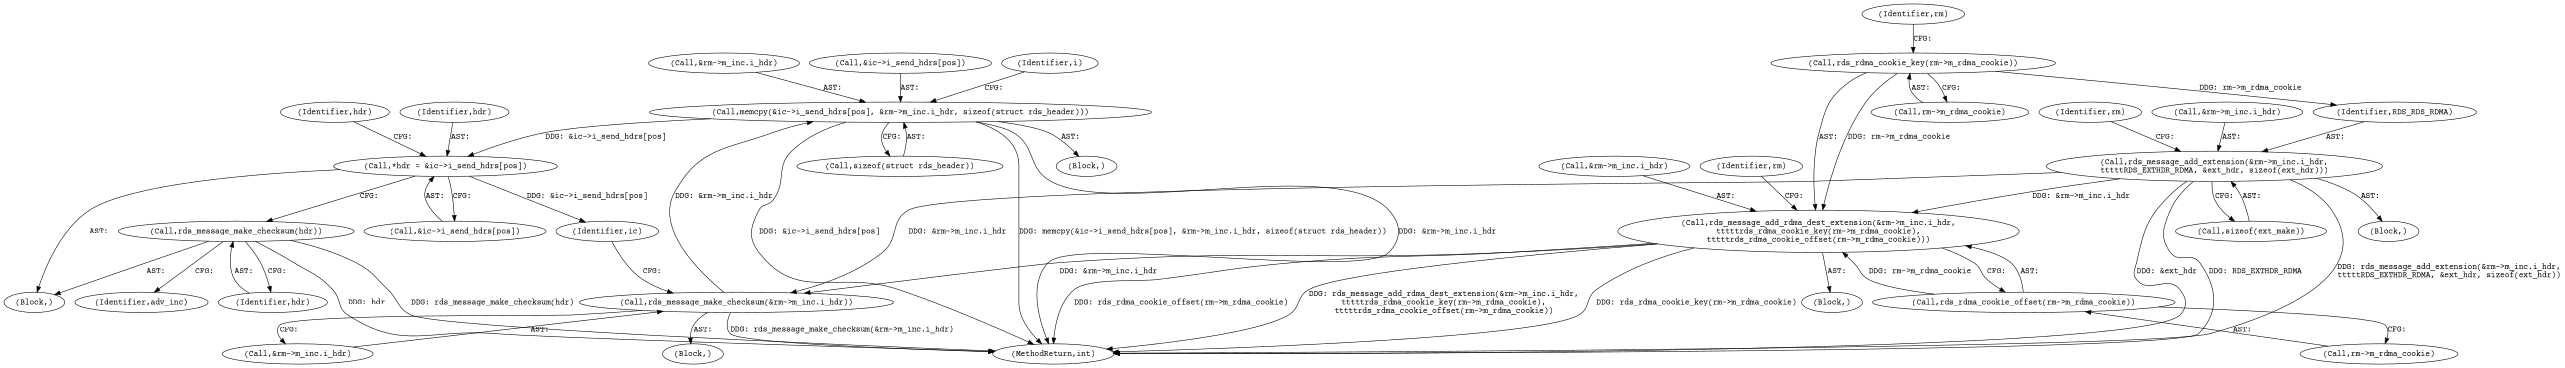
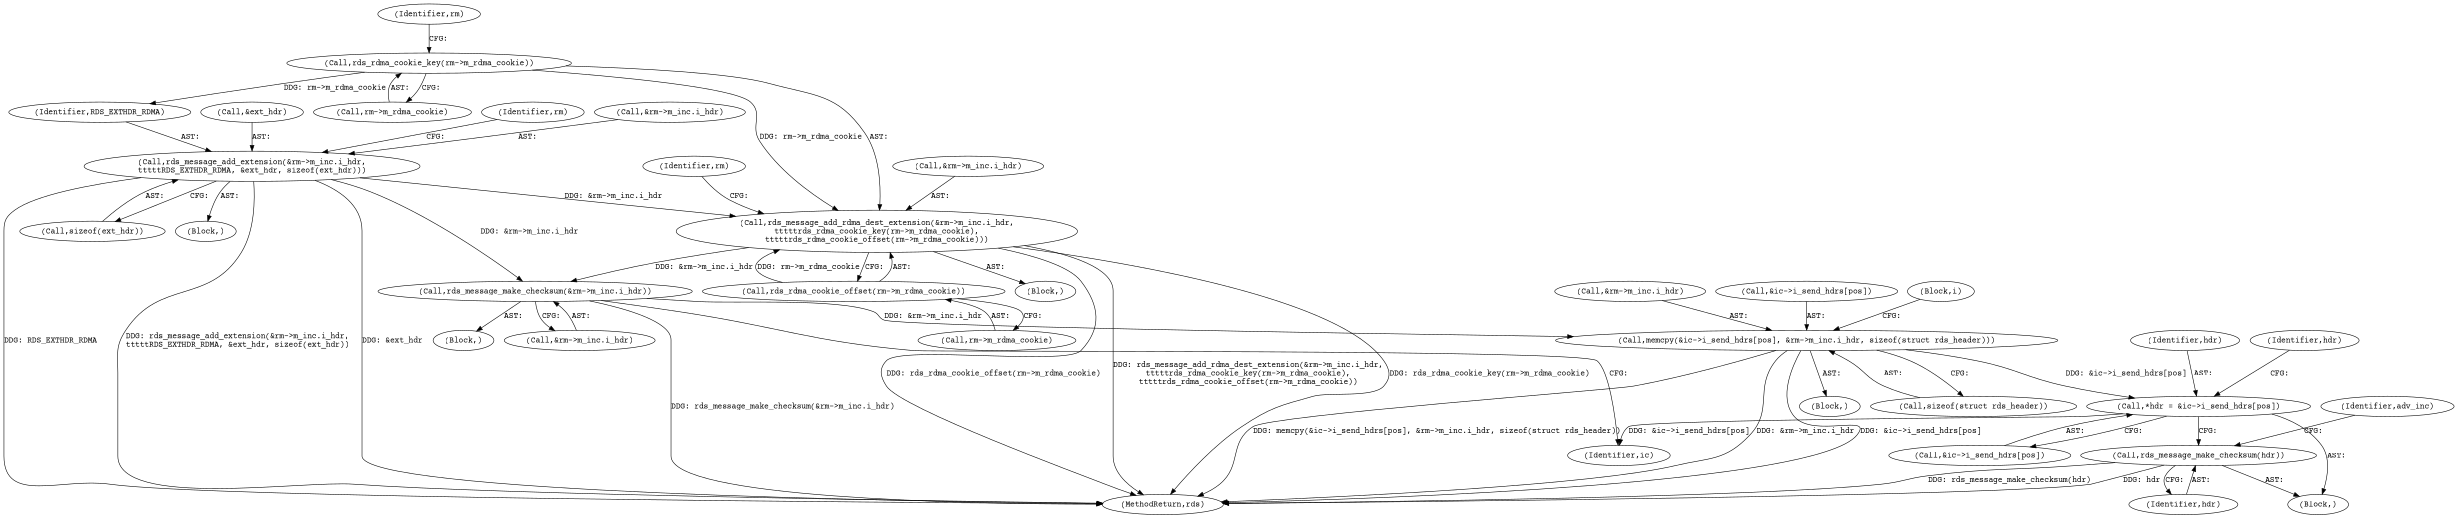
node "(Identifier,i)": label "(Identifier,i)" -> "(Block,i)"
node "(Call,&ext_hdr)": added
node "(Identifier,RDS_RDS_RDMA)": label "(Identifier,RDS_RDS_RDMA)" -> "(Identifier,RDS_EXTHDR_RDMA)"
node "(Call,sizeof(ext_make))": label "(Call,sizeof(ext_make))" -> "(Call,sizeof(ext_hdr))"
edge "(Call,rds_message_make_checksum(hdr))" -> "(Identifier,adv_inc)": reversed
edge "(Identifier,ic)" -> "(Call,rds_message_make_checksum(&rm->m_inc.i_hdr))": reversed
node "(MethodReturn,int)": label "(MethodReturn,int)" -> "(MethodReturn,rds)"
